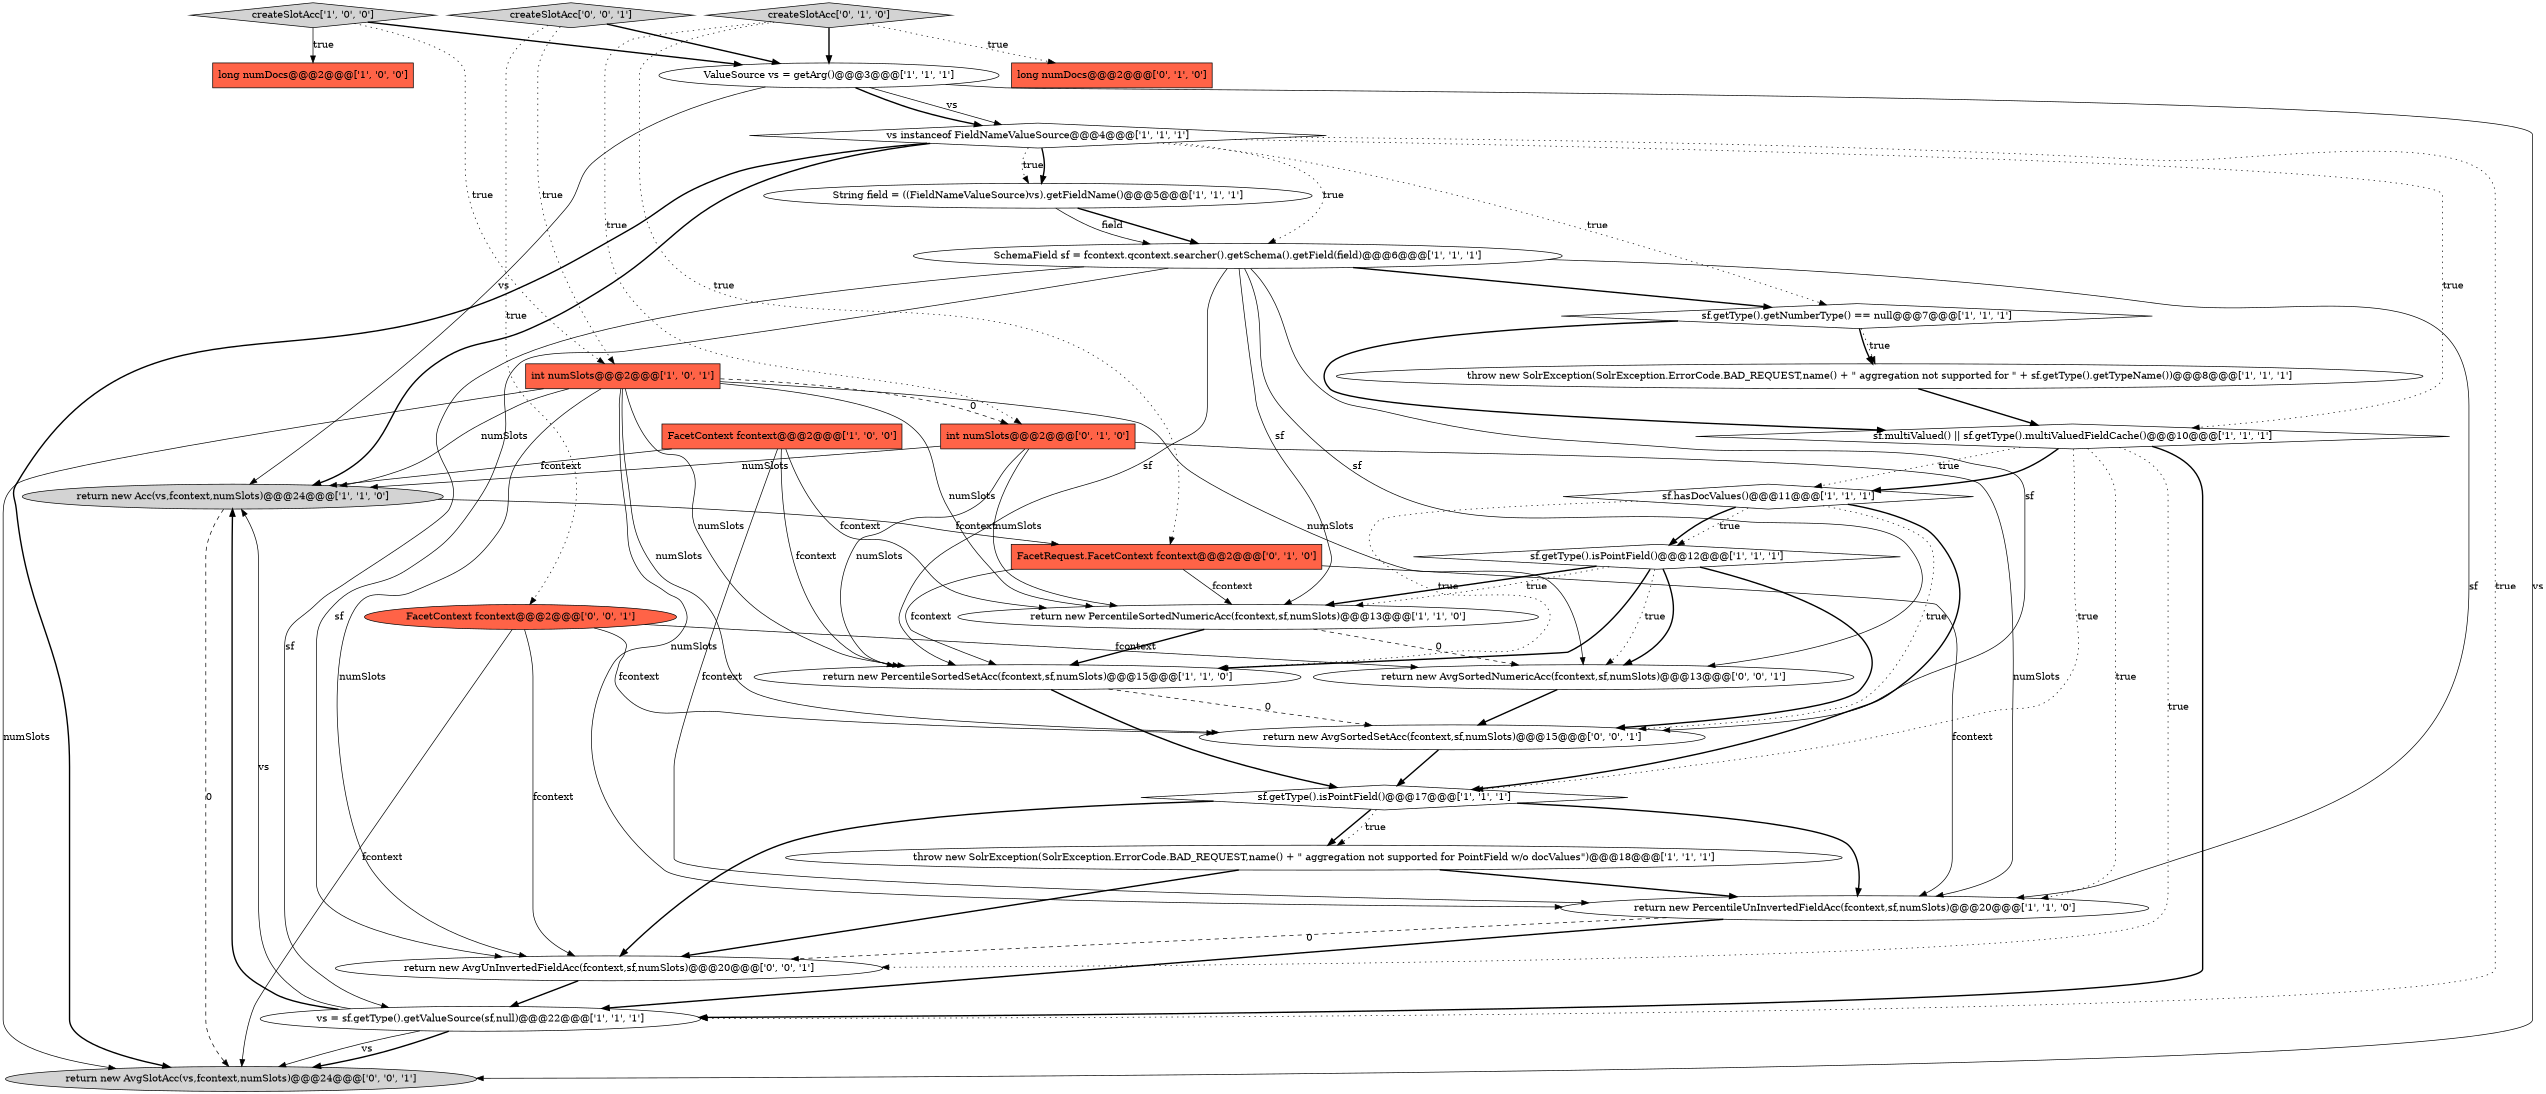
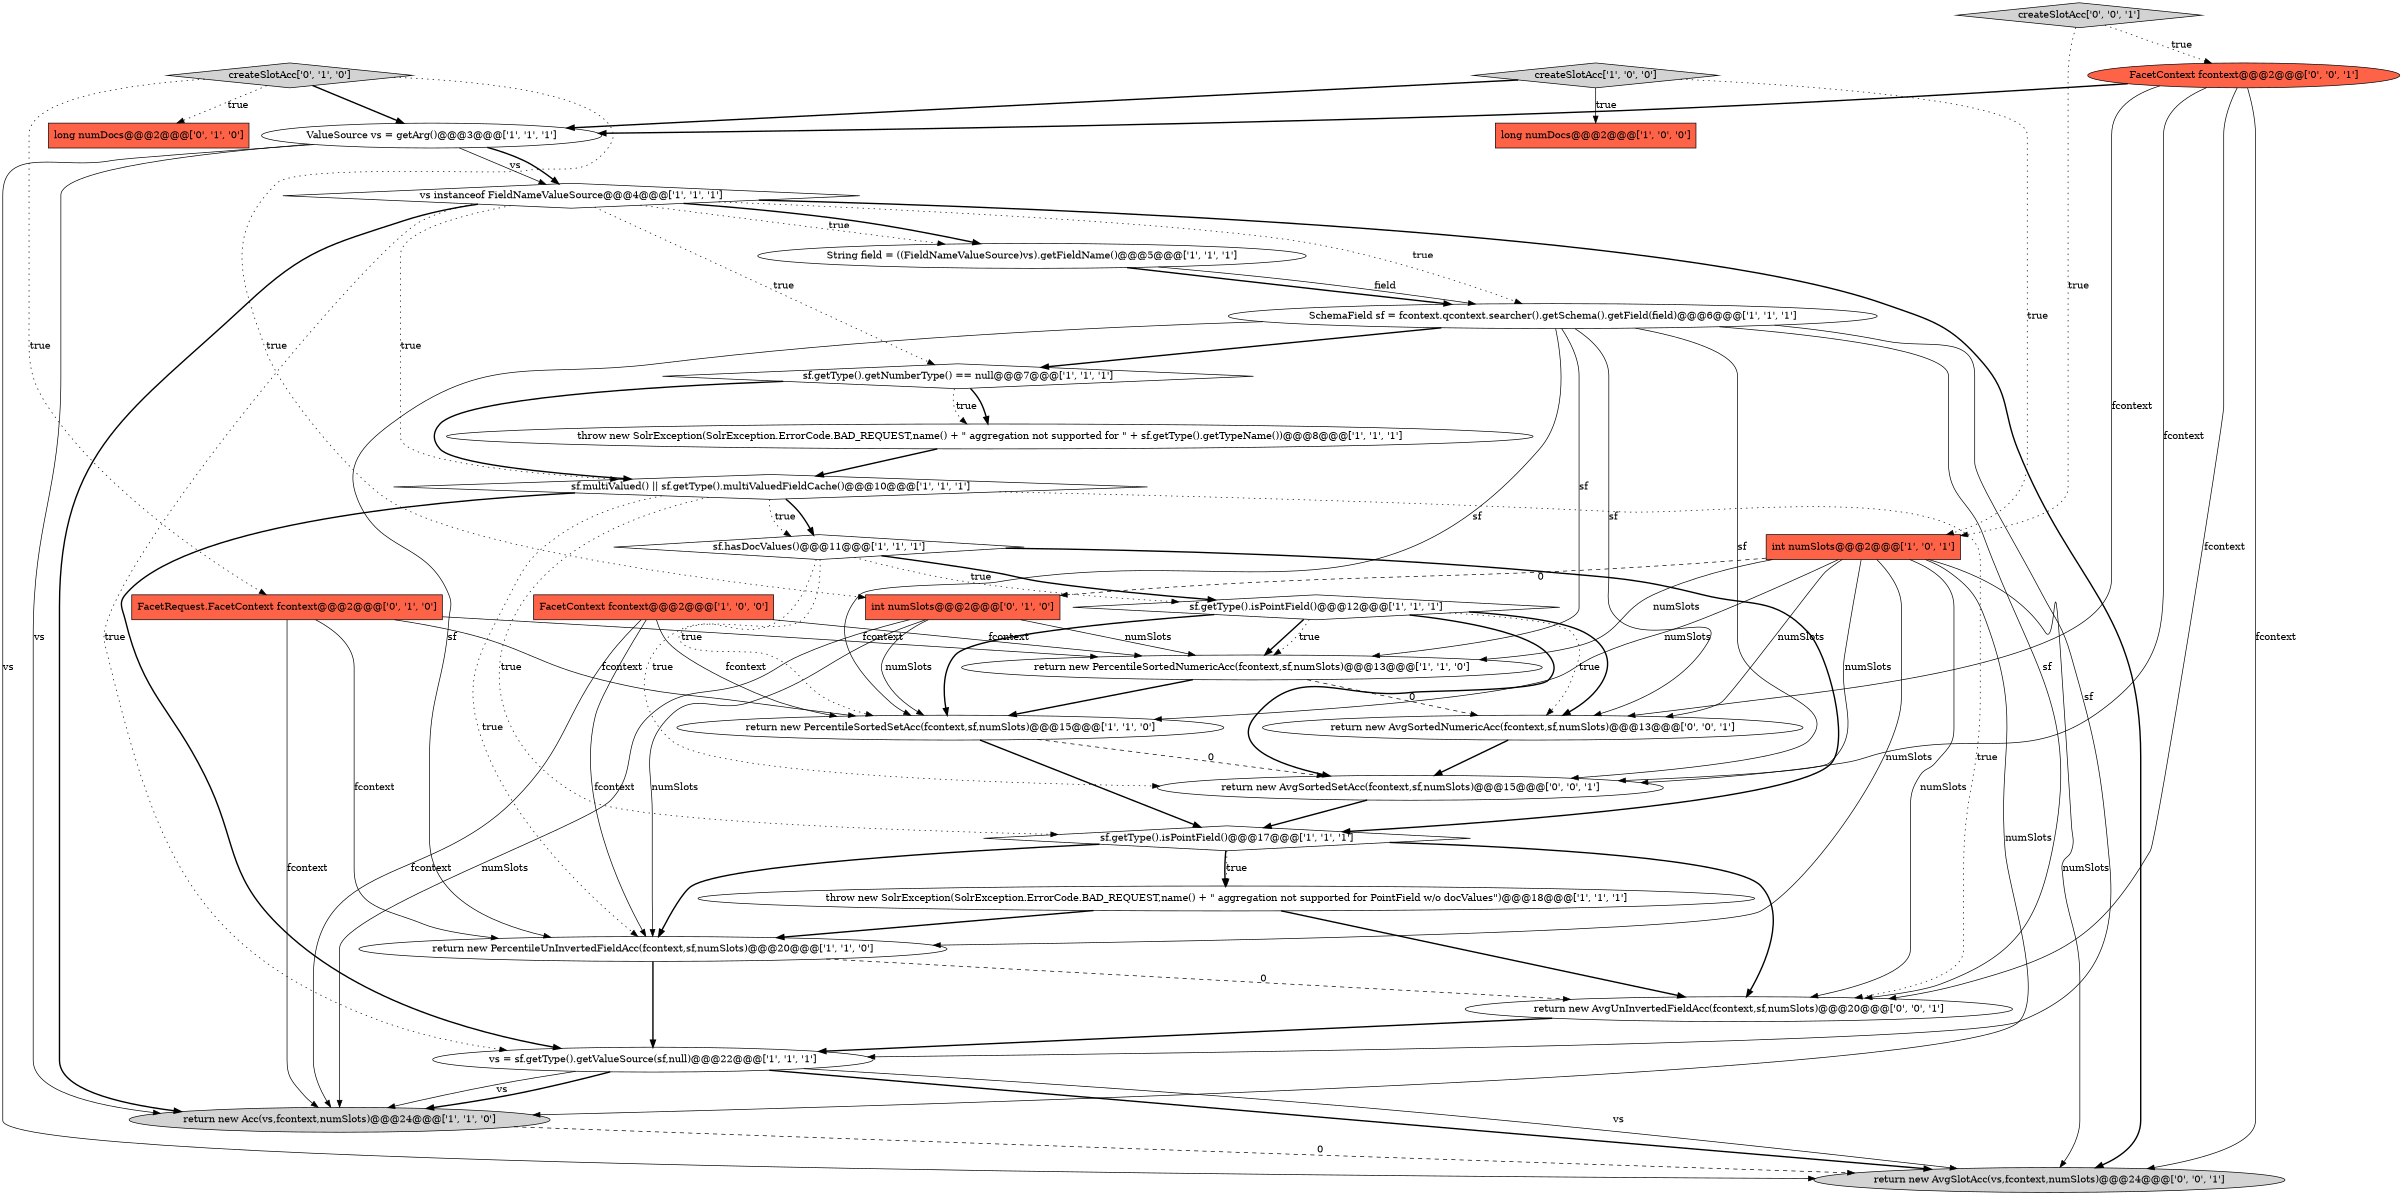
edge "createSlotAcc['0', '0', '1']" -> "ValueSource vs = getArg()@@@3@@@['1', '1', '1']": now "FacetContext fcontext@@@2@@@['0', '0', '1']" -> "ValueSource vs = getArg()@@@3@@@['1', '1', '1']"
edge "return new Acc(vs,fcontext,numSlots)@@@24@@@['1', '1', '0']" -> "FacetRequest.FacetContext fcontext@@@2@@@['0', '1', '0']": reversed
